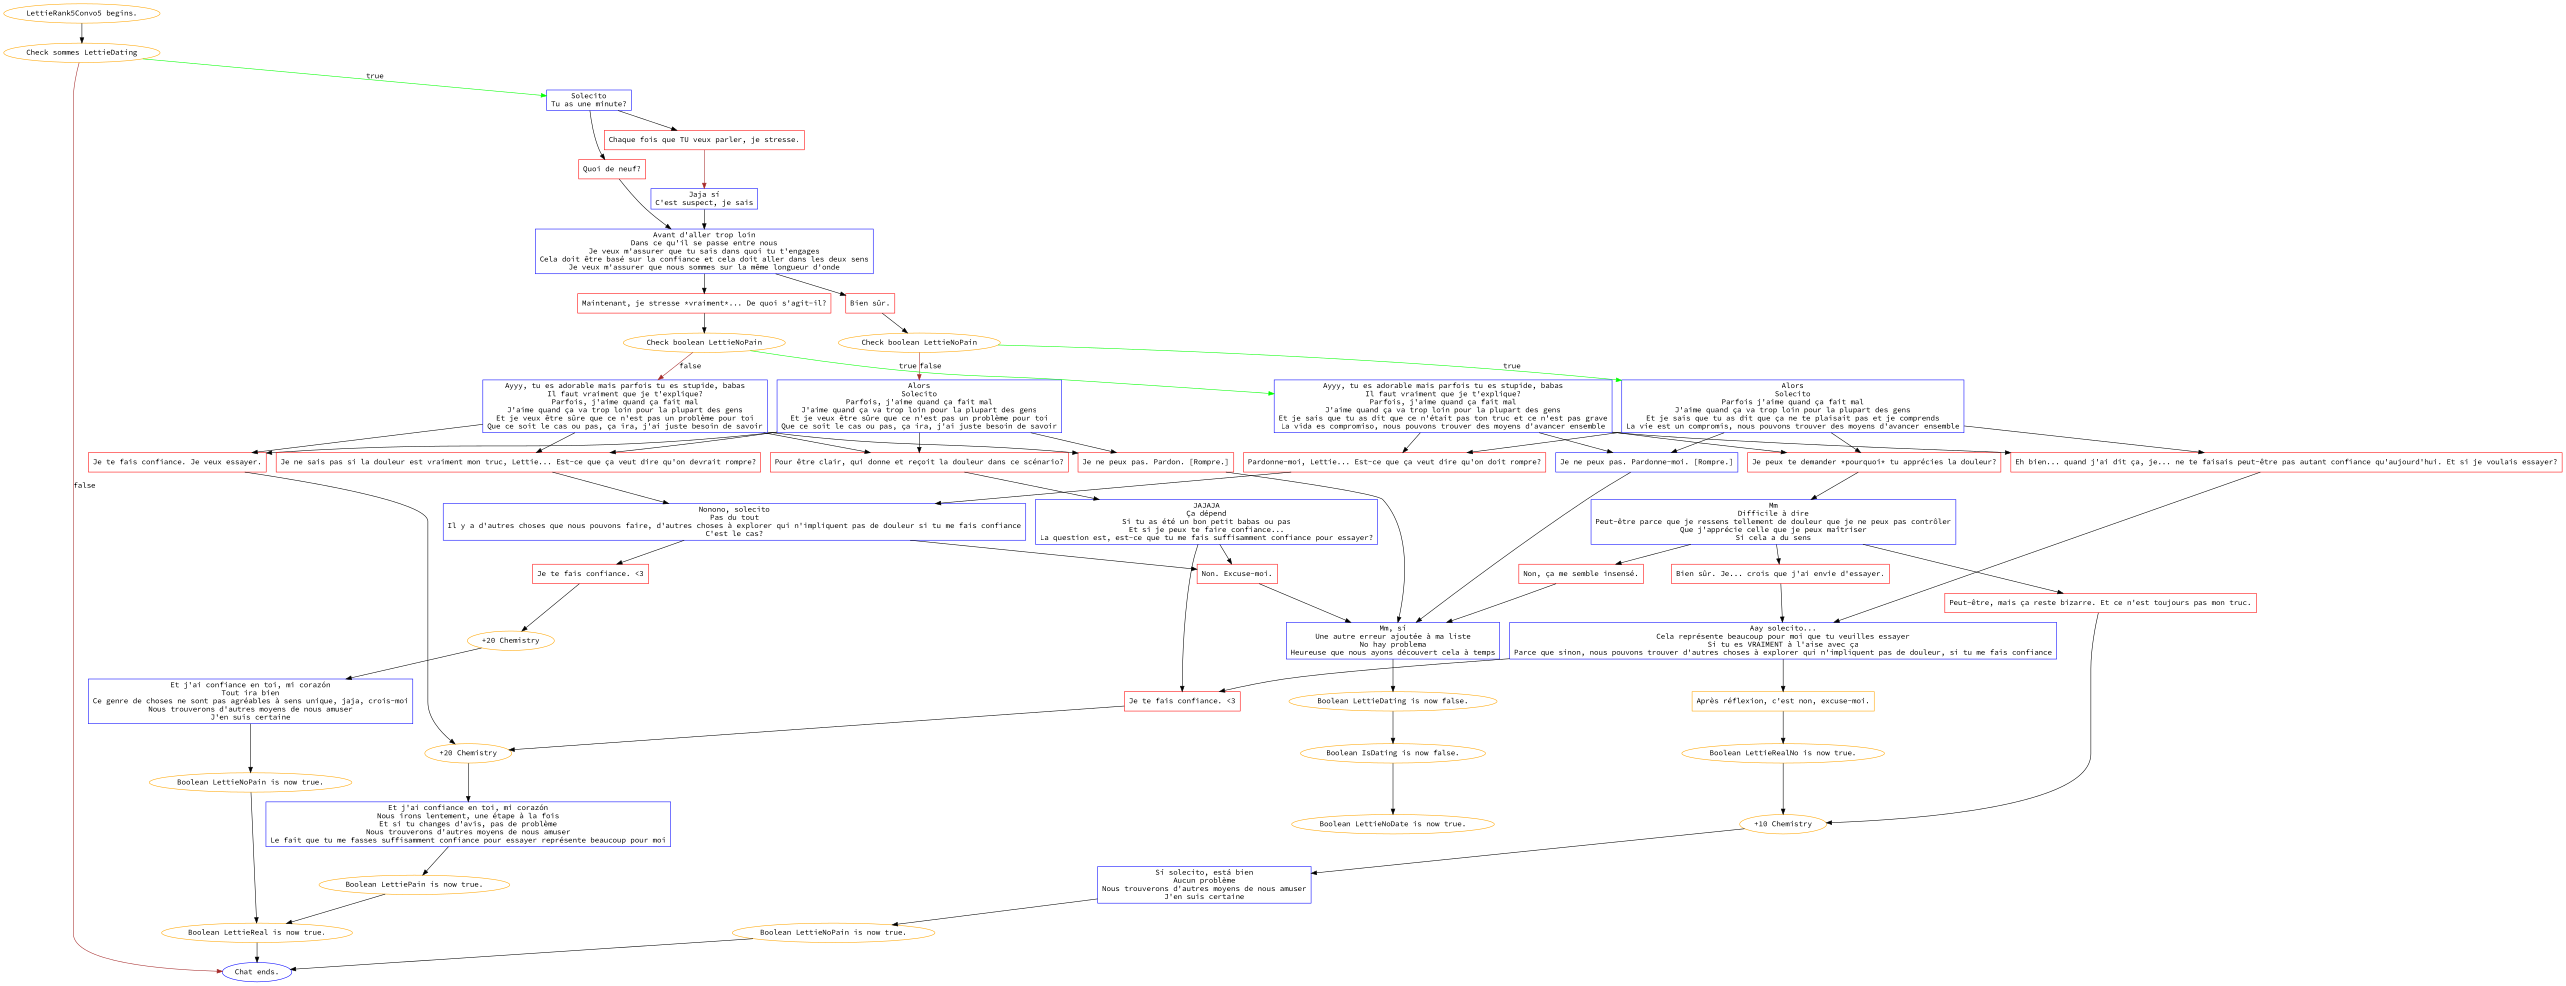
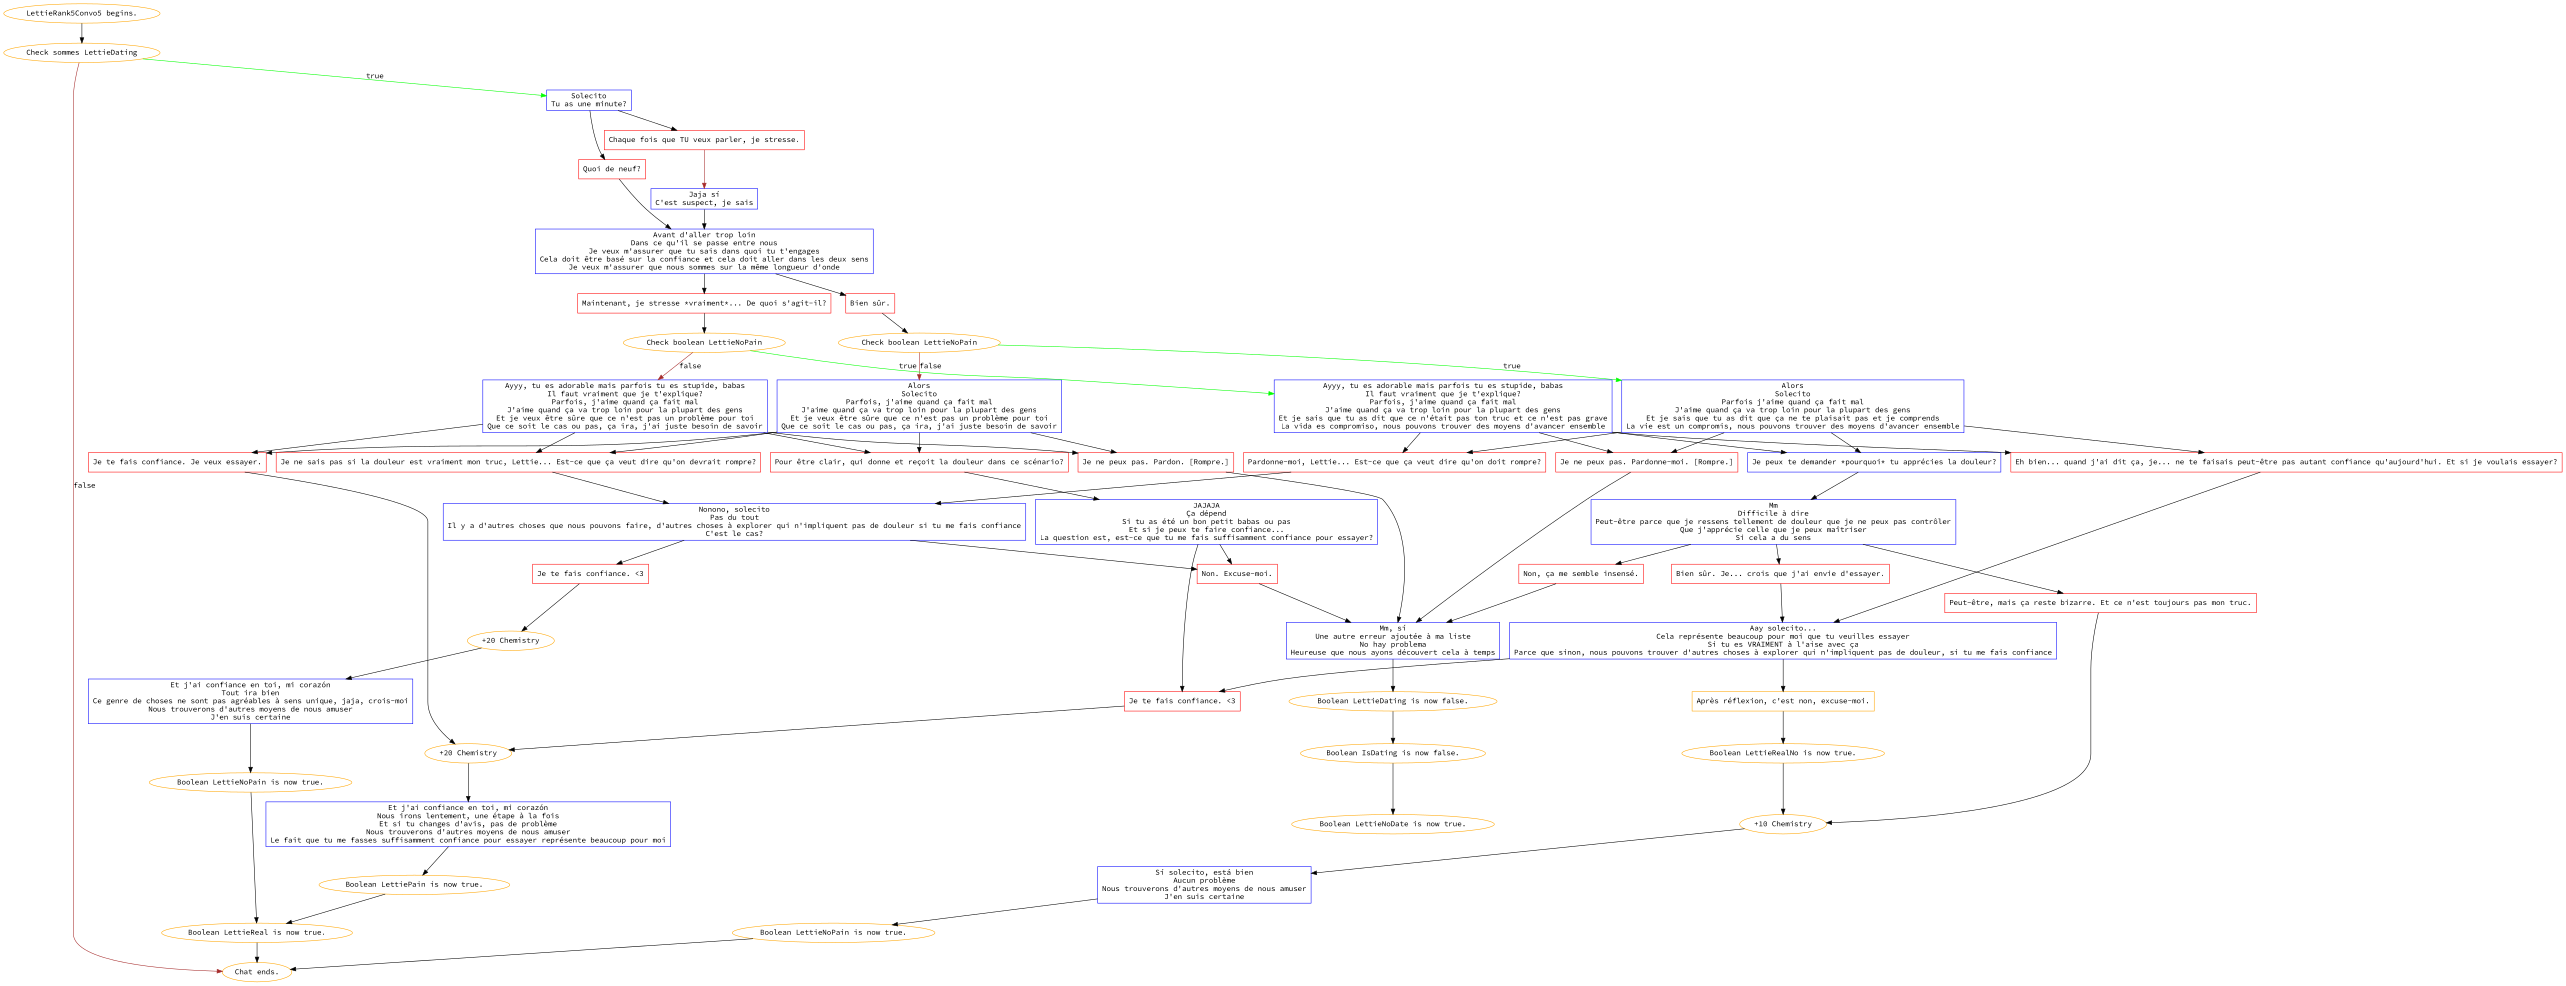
node "Je ne peux pas. Pardonne-moi. [Rompre.]": color blue -> red
node "Je peux te demander *pourquoi* tu apprécies la douleur?": color red -> blue
node "Chat ends.": color blue -> orange
